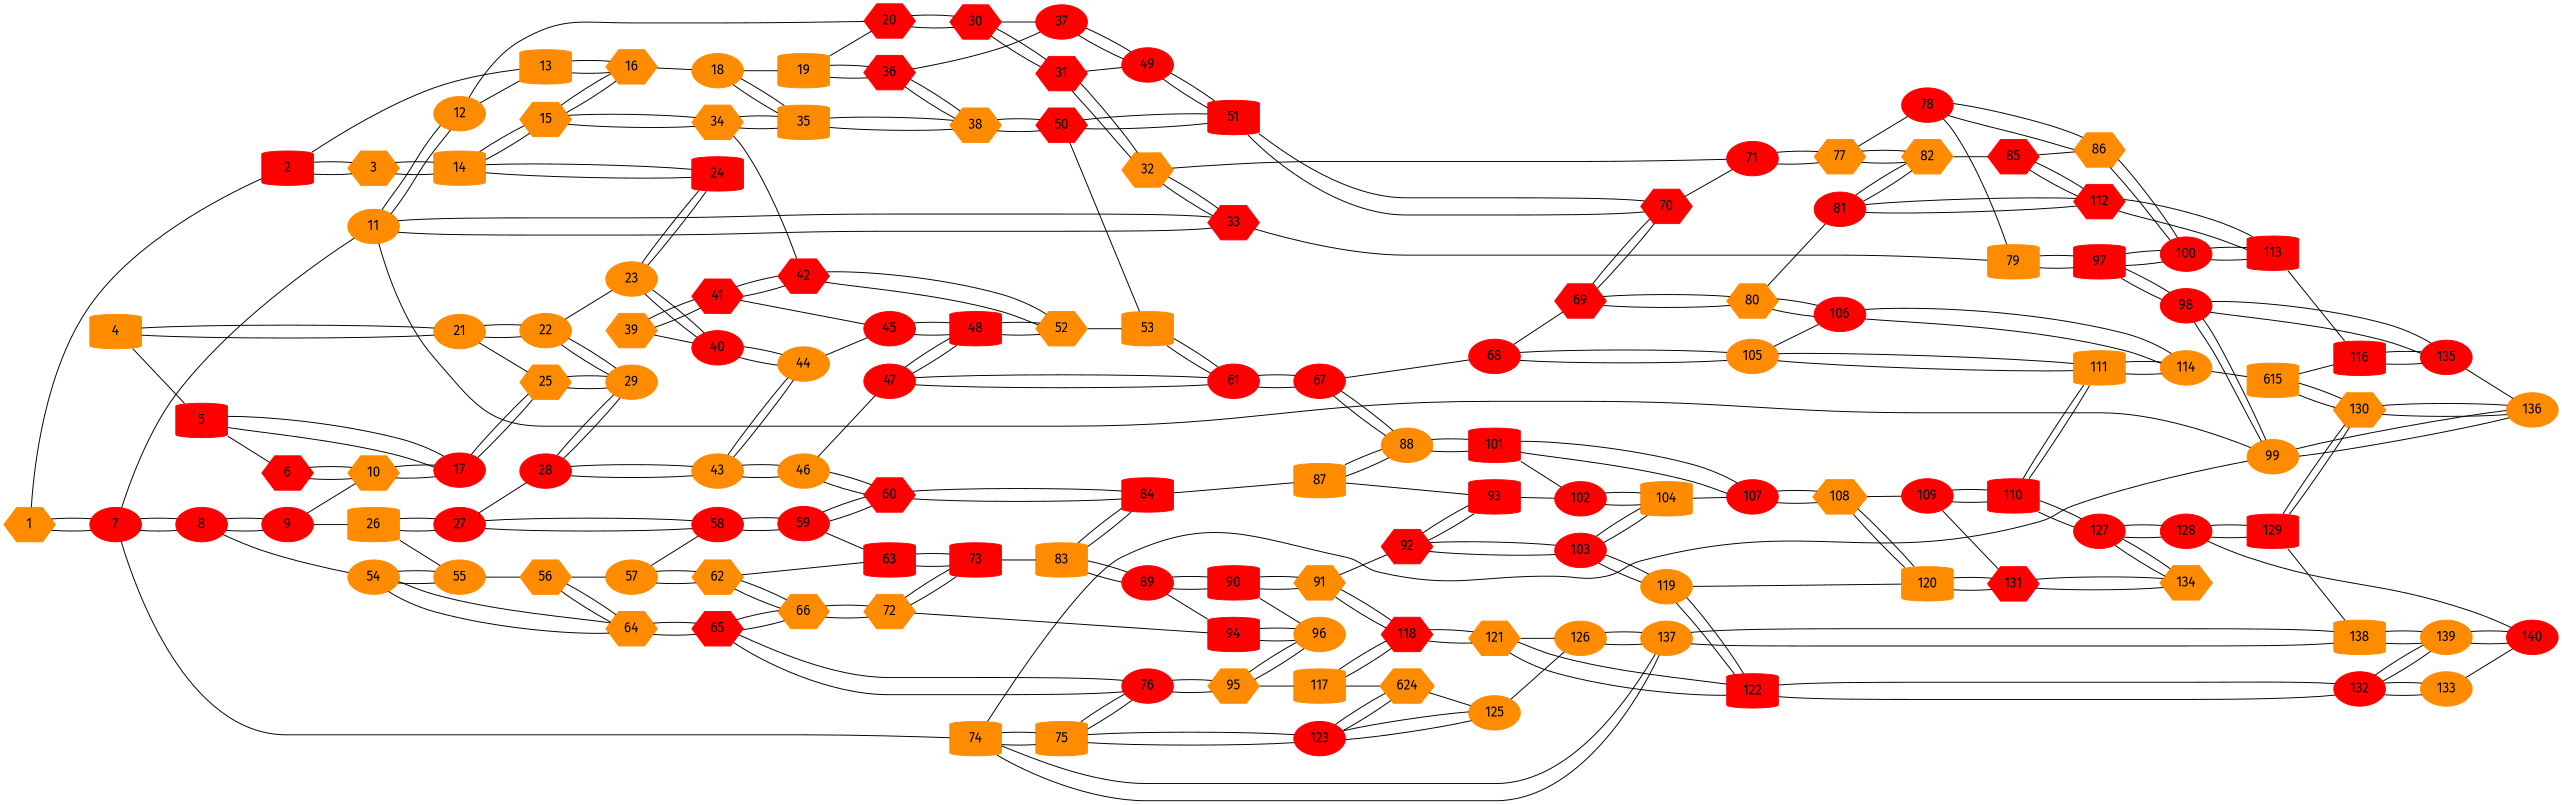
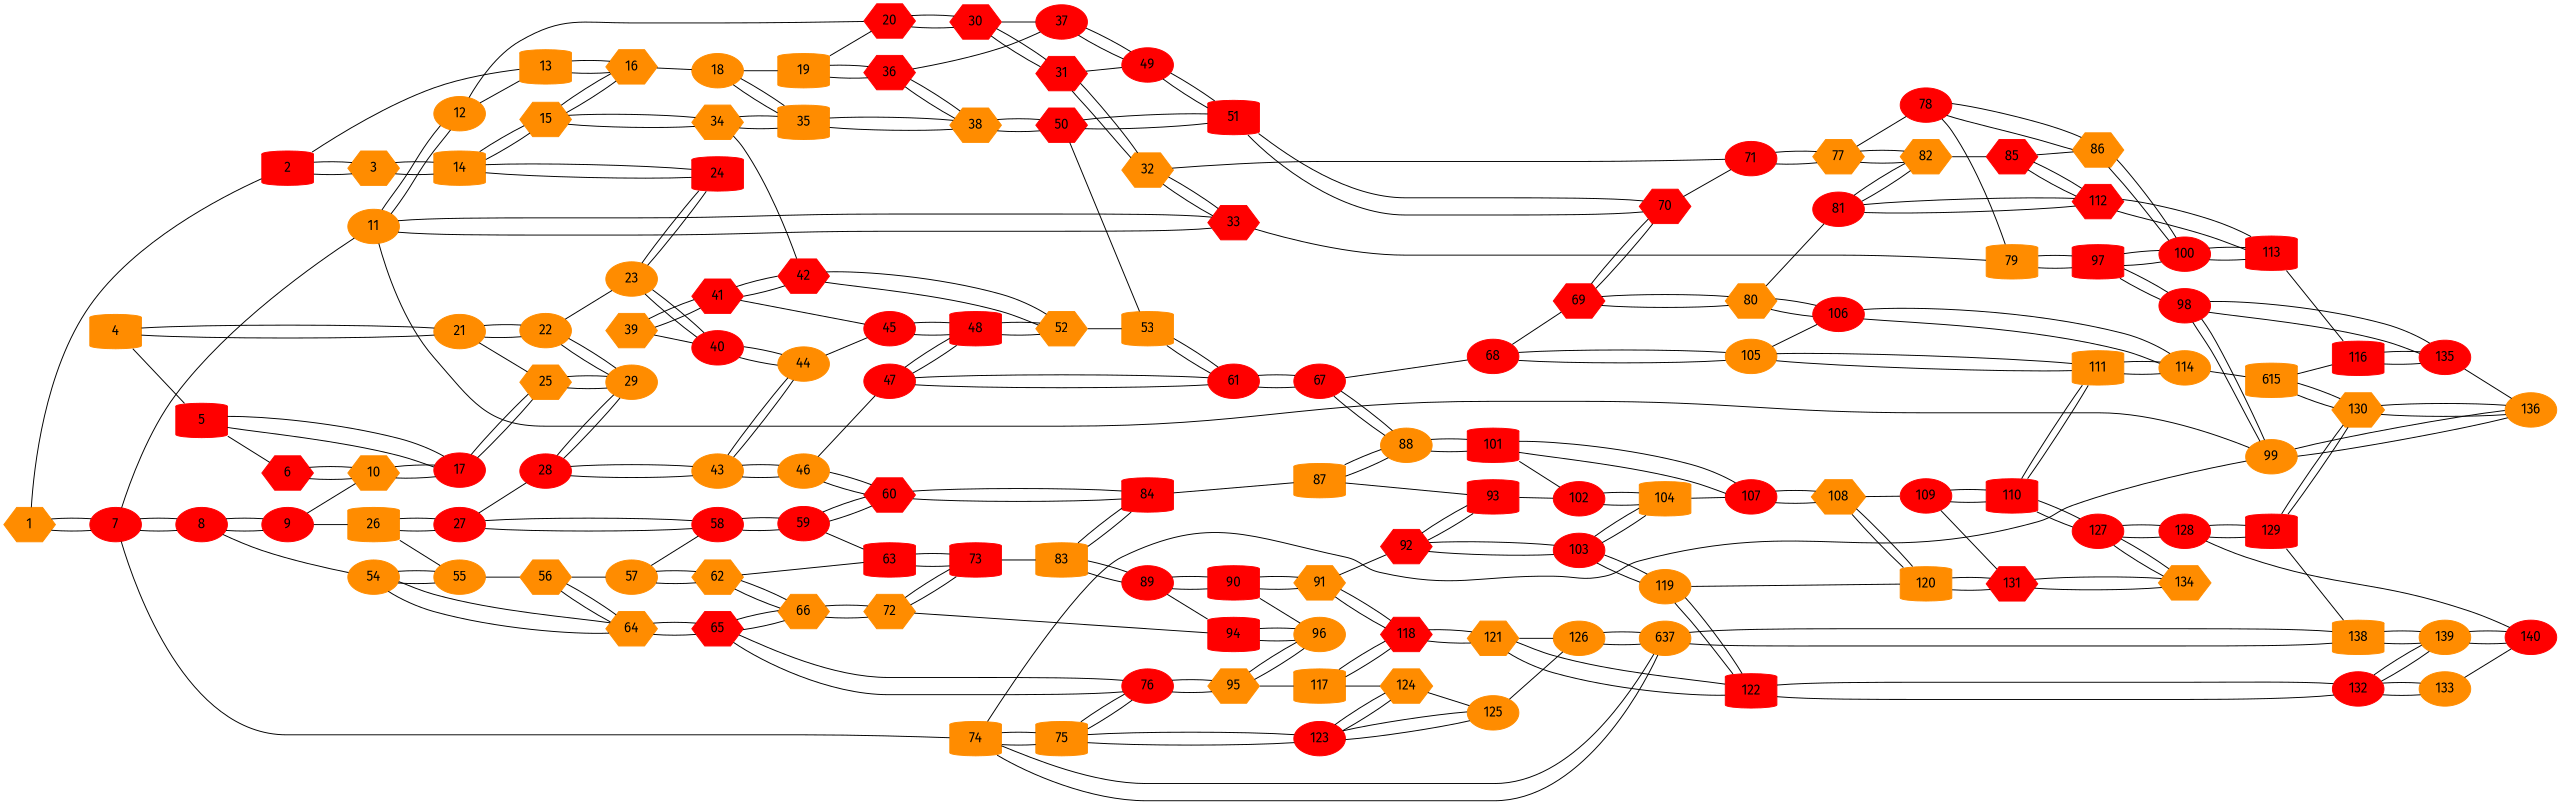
node "137": label "137" -> "637"
node "624": label "624" -> "124"
